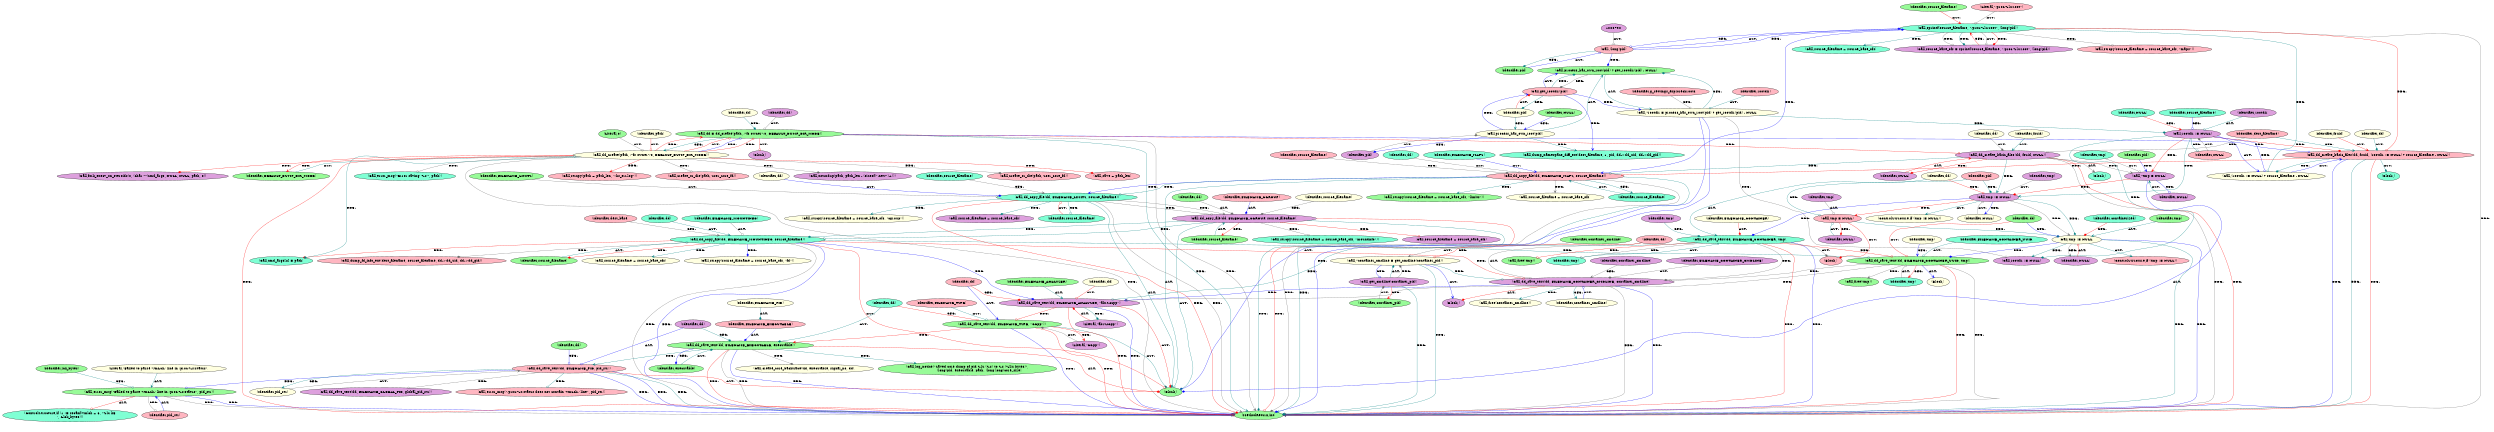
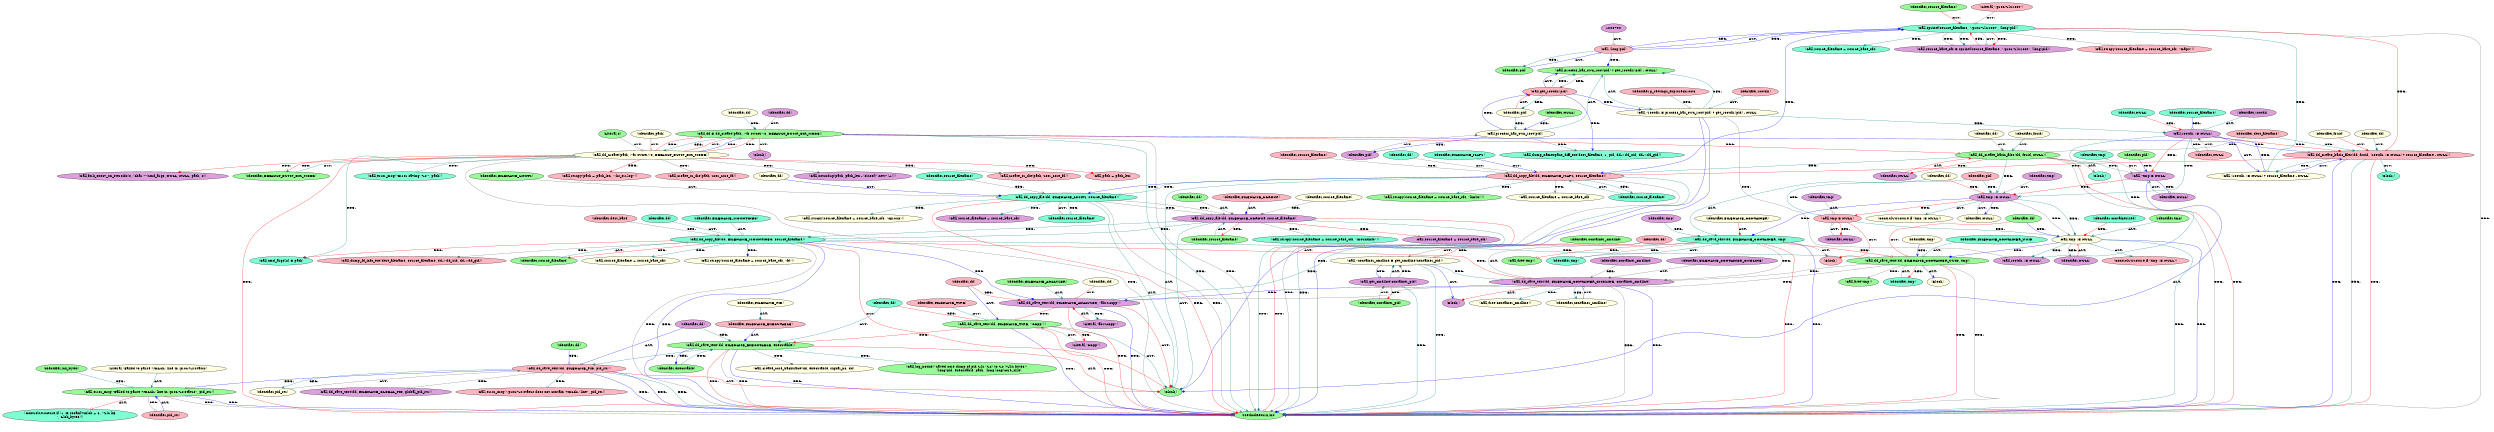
node "(Call,dd_create_basic_files(dd, fsuid, NULL))": fillcolor plum -> palegreen
node "(Call,save + path_len)": label "(Call,save + path_len)" -> "(Call,path + path_len)"
edge "(Identifier,executable)" -> "(Call,dd_save_text(dd, FILENAME_EXECUTABLE, executable))": label "AST: " -> "DDG: "
